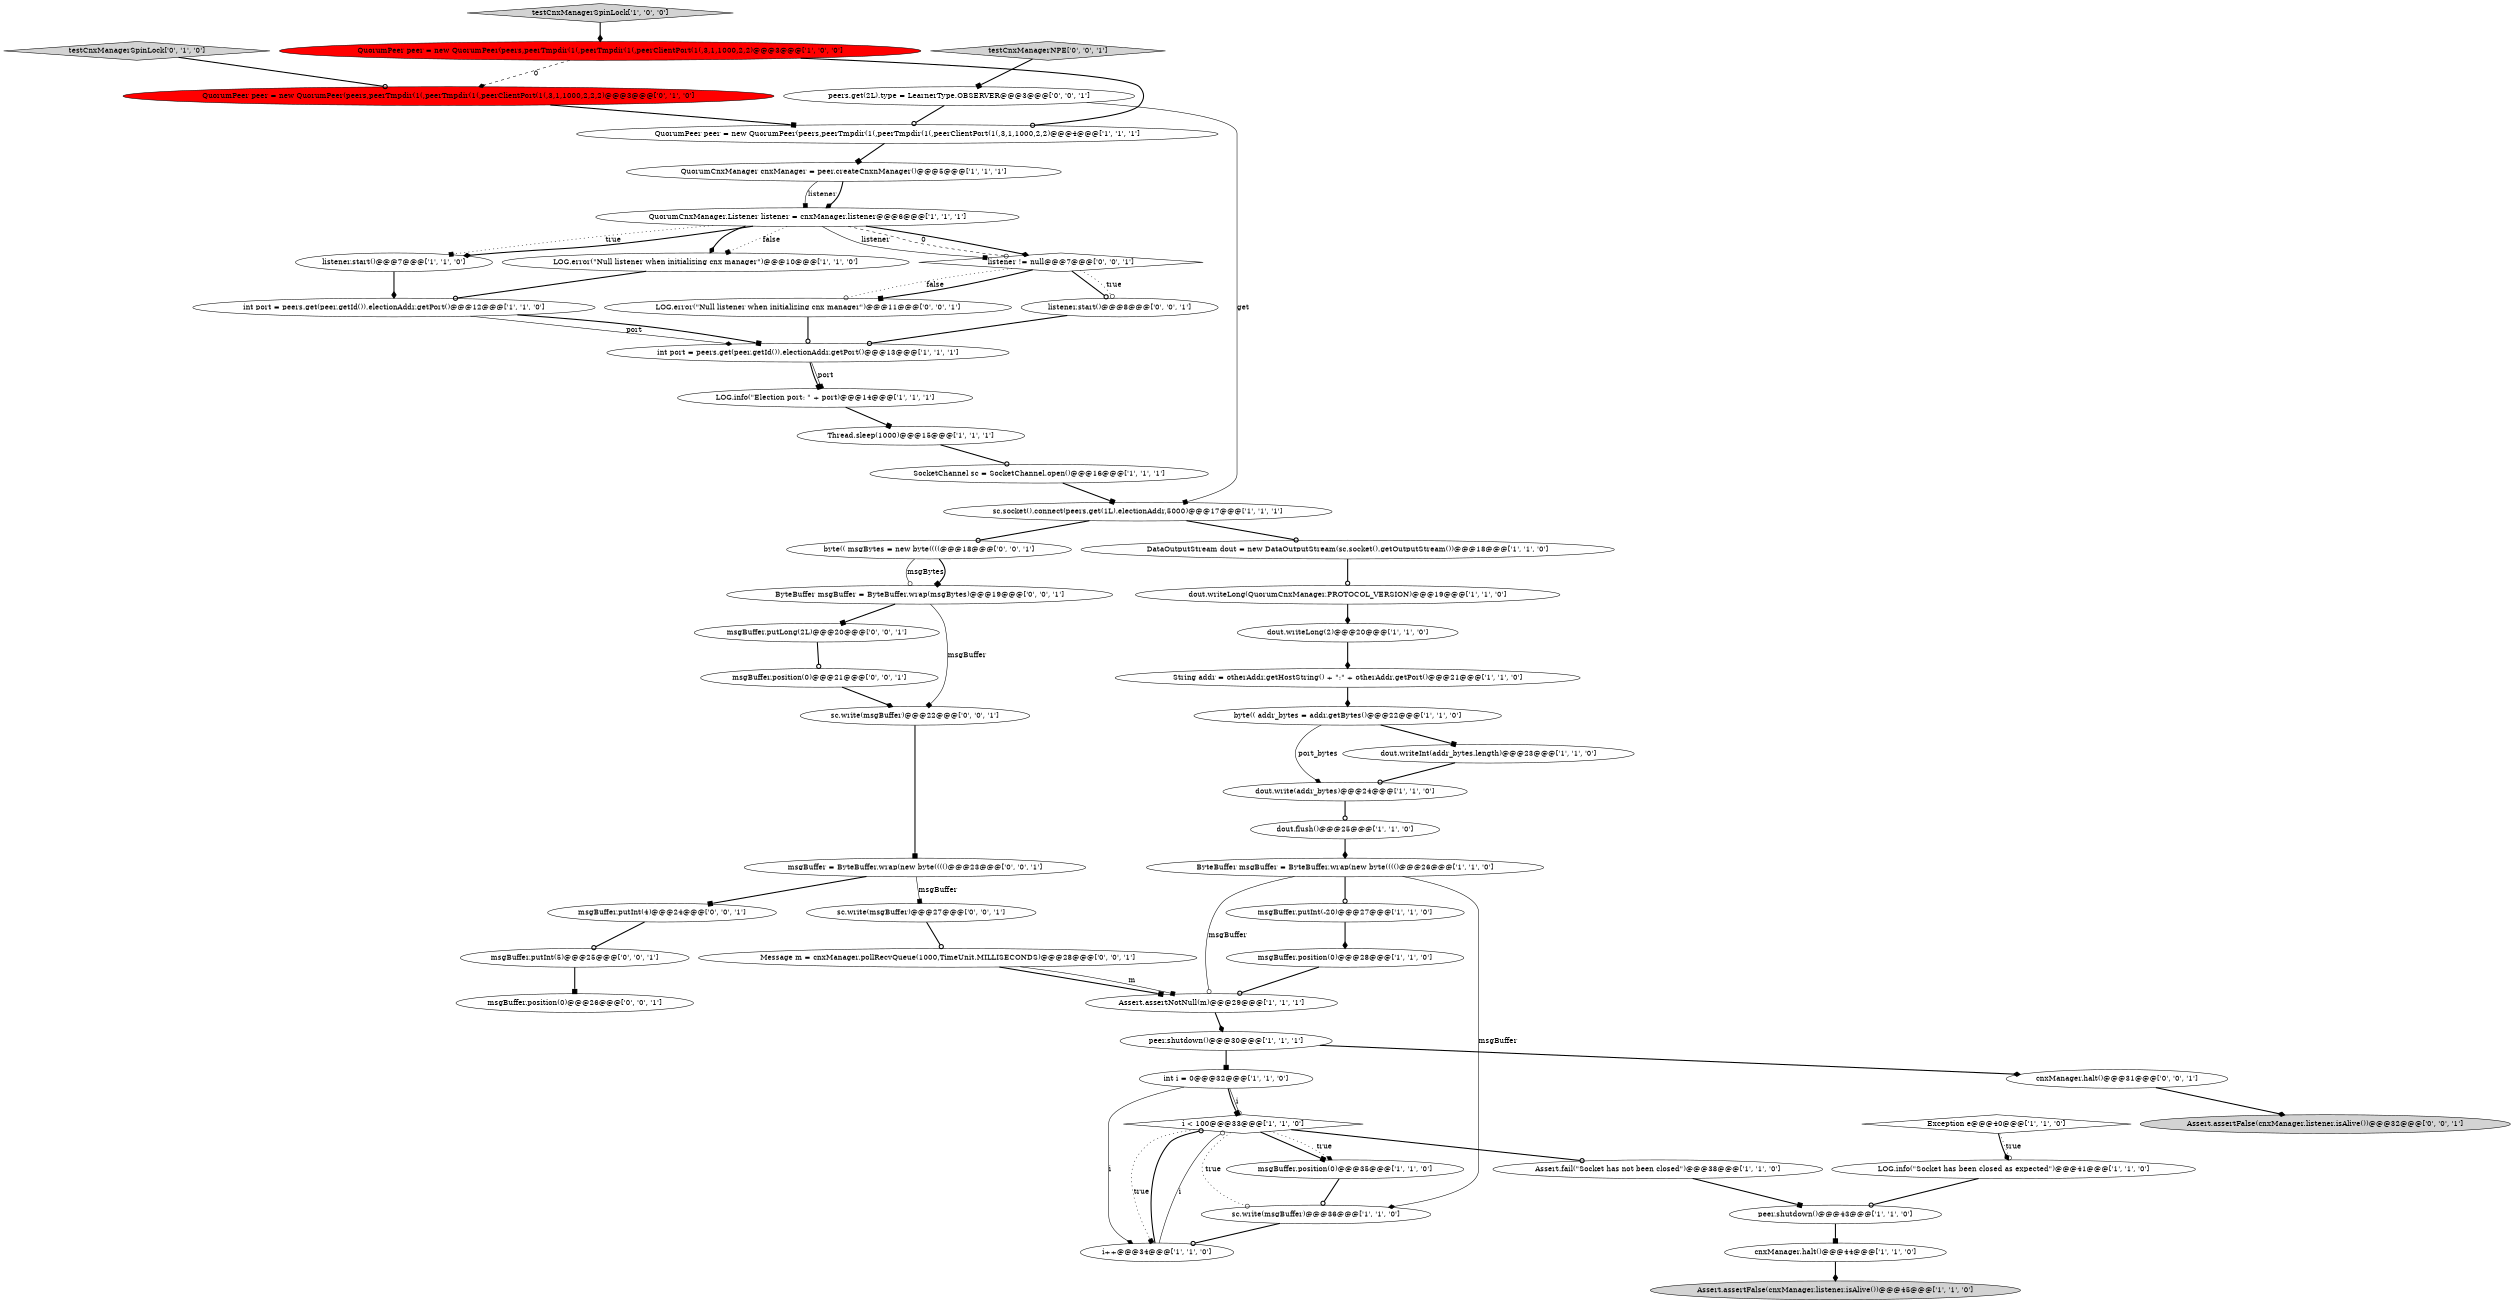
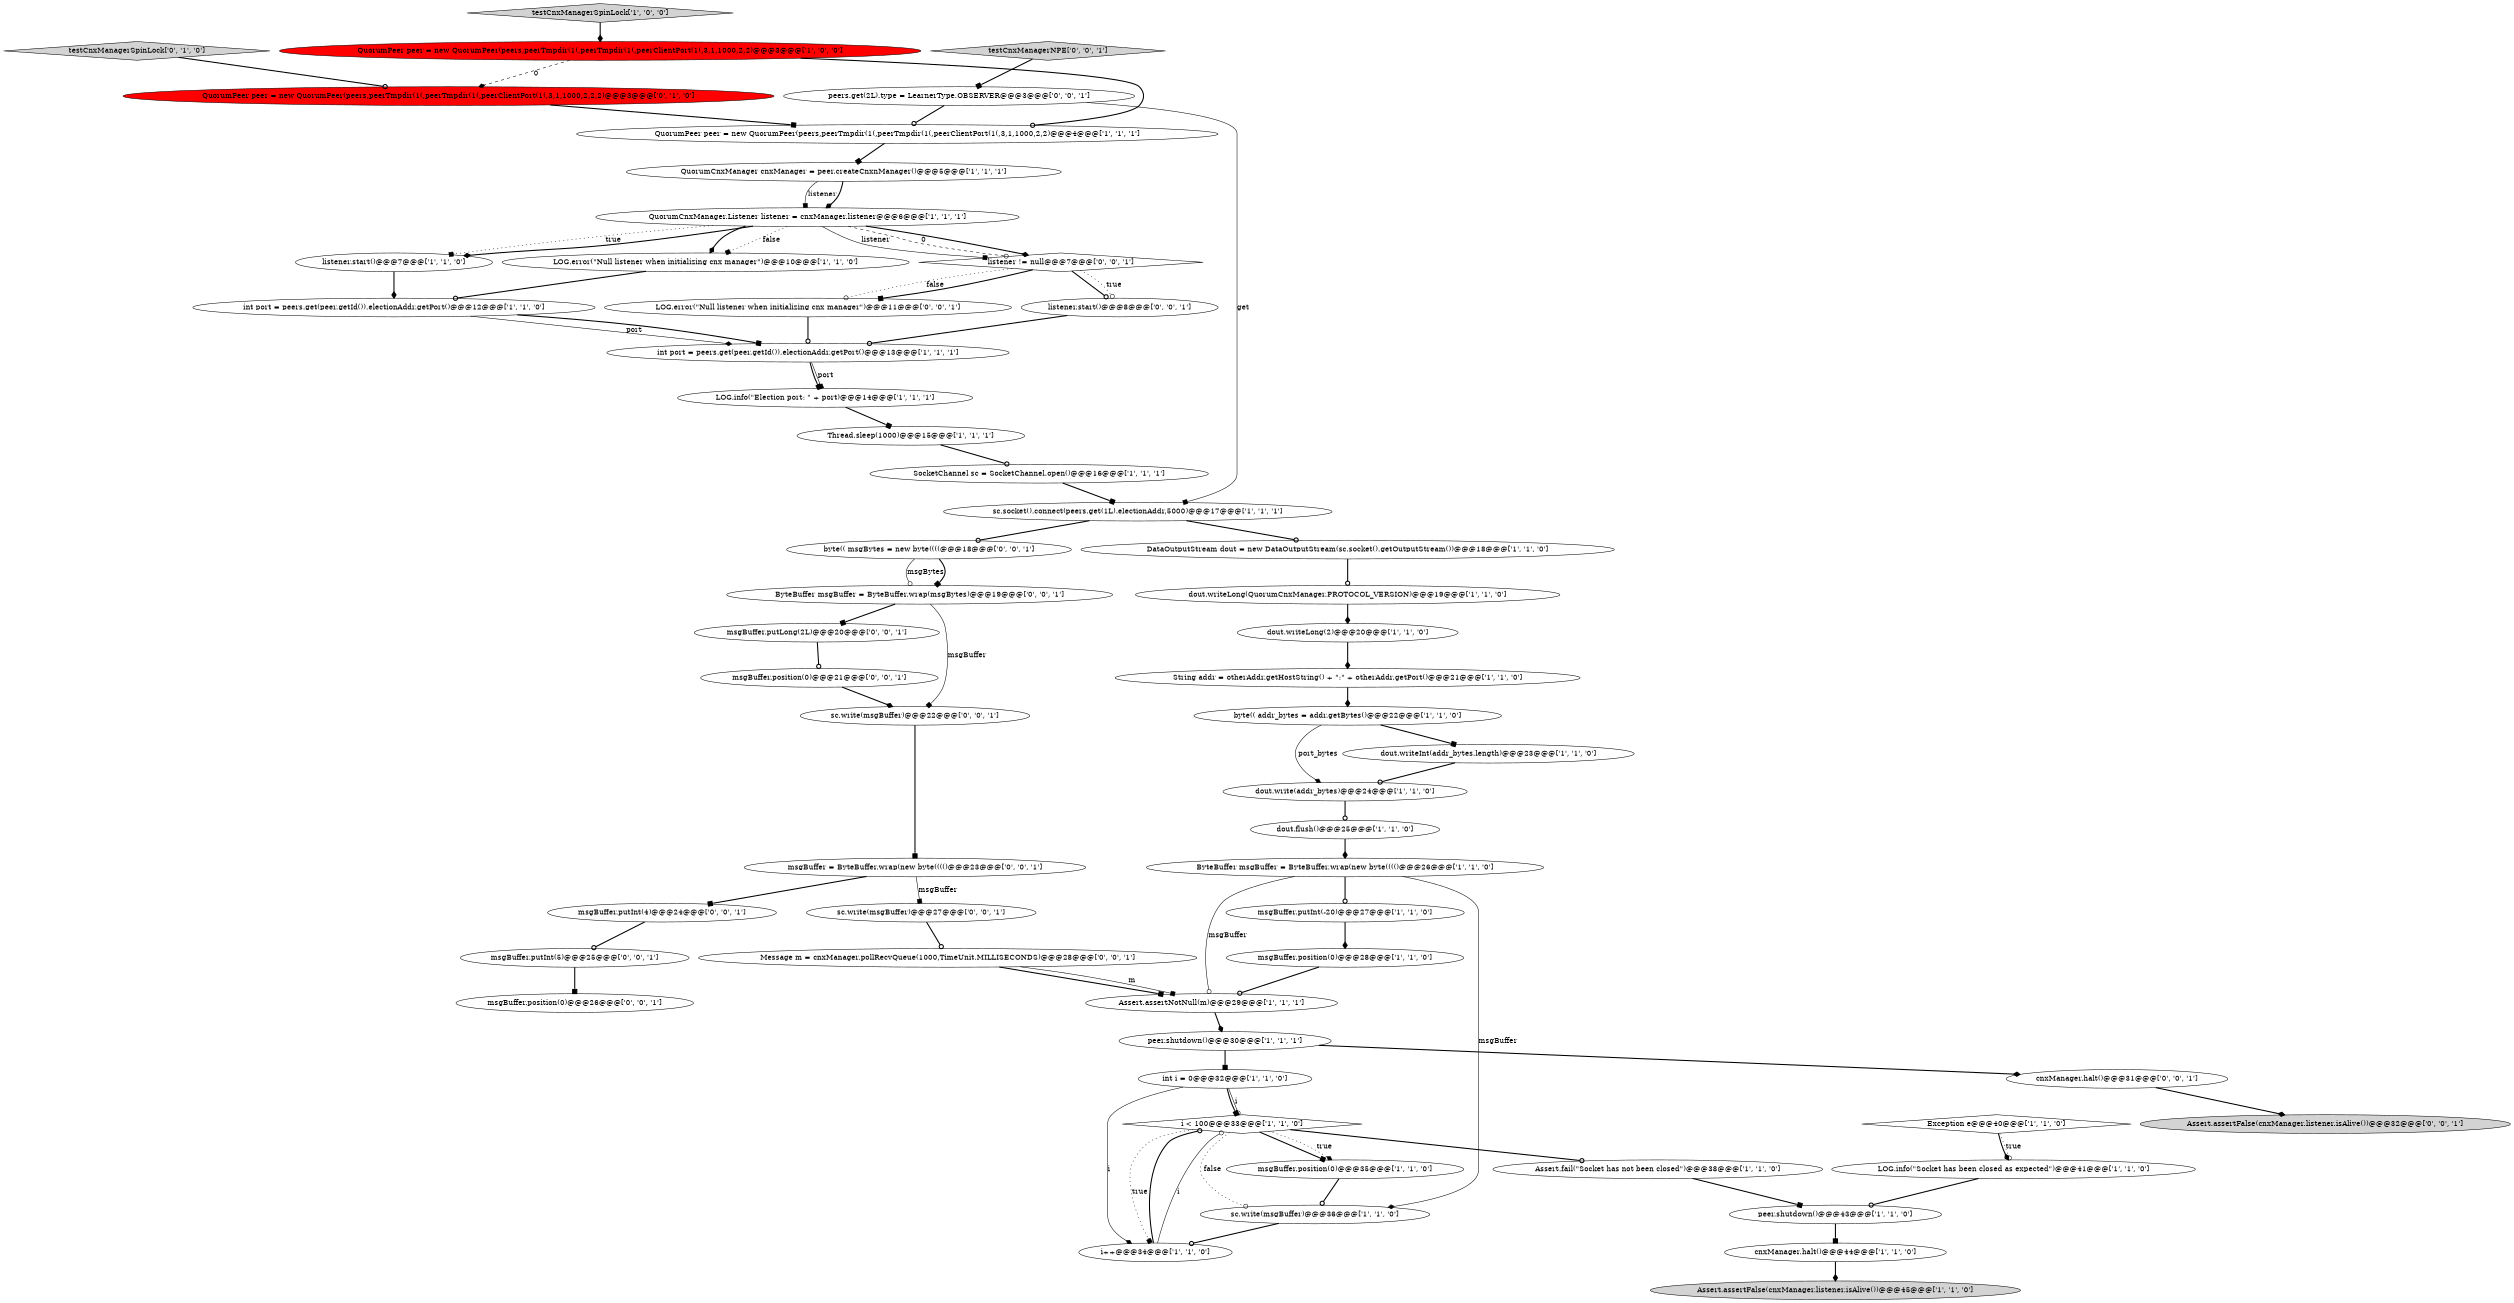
edge "i < 100@@@33@@@['1', '1', '0']" -> "sc.write(msgBuffer)@@@36@@@['1', '1', '0']": label "true" -> "false"
